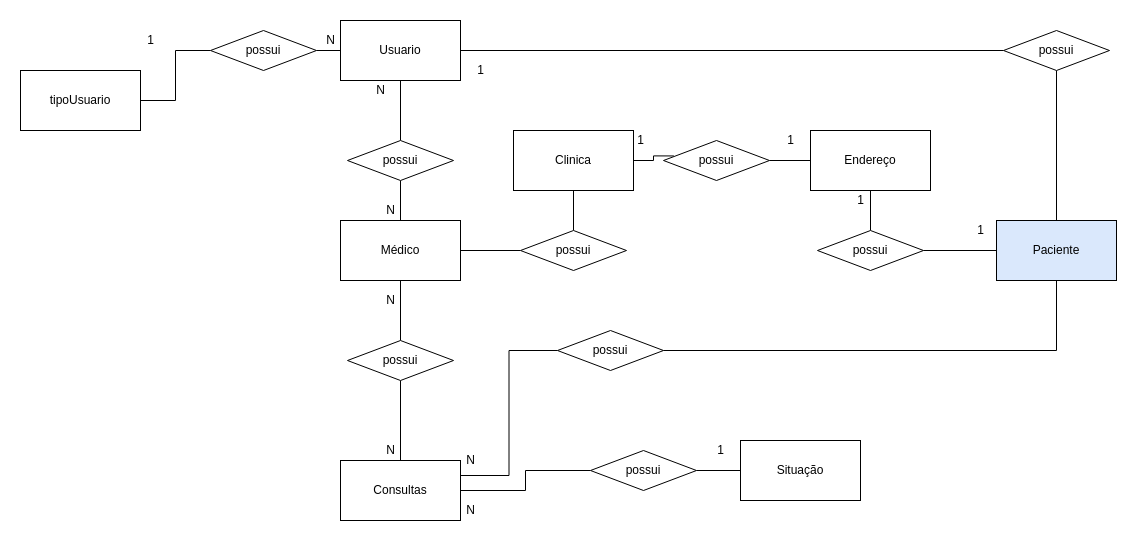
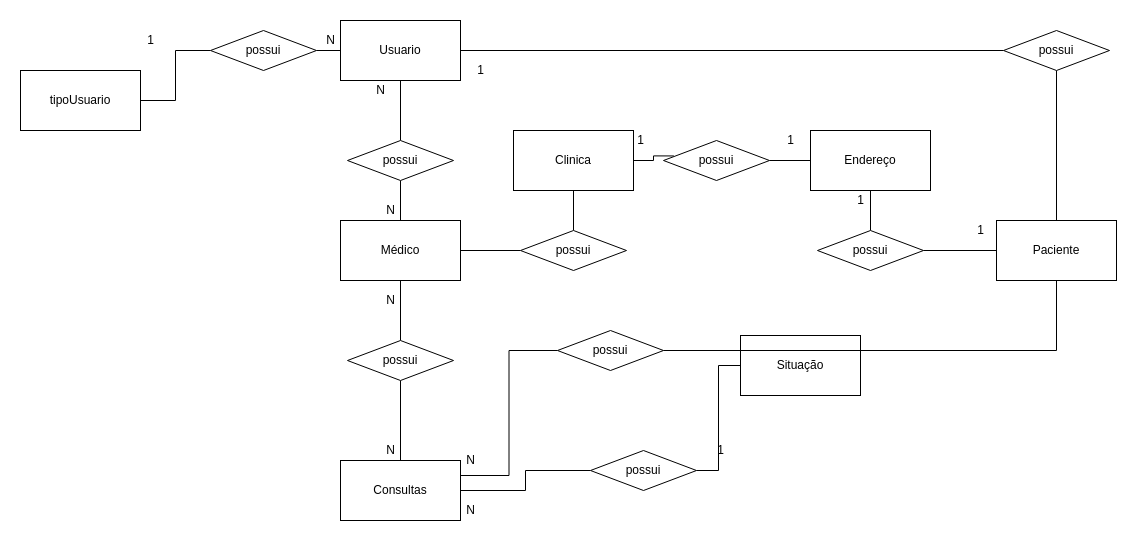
node "Paciente": fillcolor #dae8fc -> #ffffff
node "Situação": moved (801, 471) -> (801, 366)
